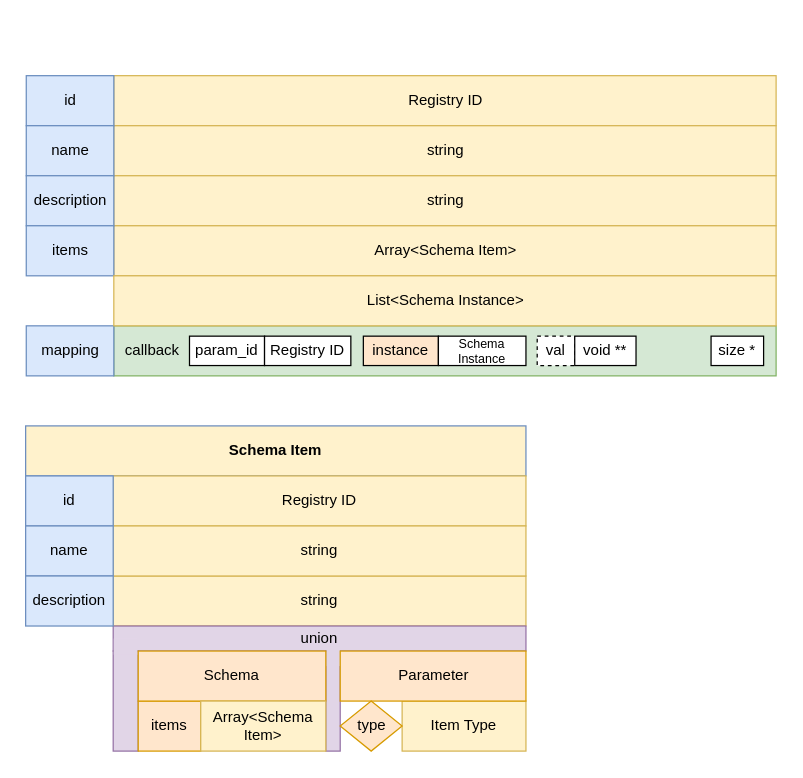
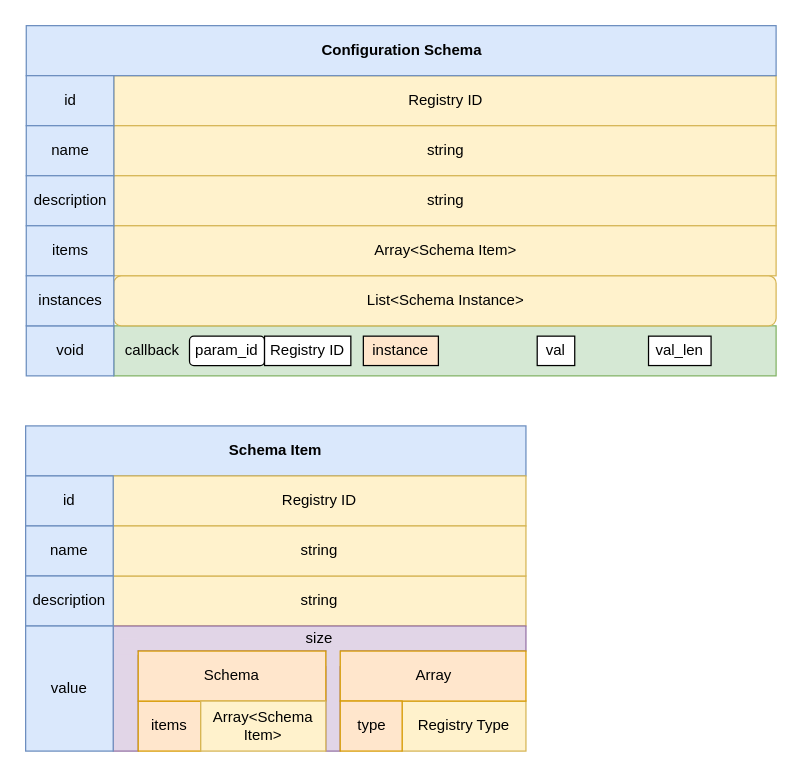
node "Configuration Schema": added
node "instances": added
node "List<Schema Instance>": shape rectangle -> rounded rectangle
node "mapping": label "mapping" -> "void"
node "param_id": shape rectangle -> rounded rectangle
node "Schema Instance": removed
node "val": style dashed -> solid
node "void **": removed
node "val_len": added
node "size *": removed
node "Schema Item": fillcolor #fff2cc -> #dae8fc
node "union": label "union" -> "size"
node "Parameter": label "Parameter" -> "Array"
node "value": added
node "type": shape diamond -> rectangle
node "Item Type": label "Item Type" -> "Registry Type"
